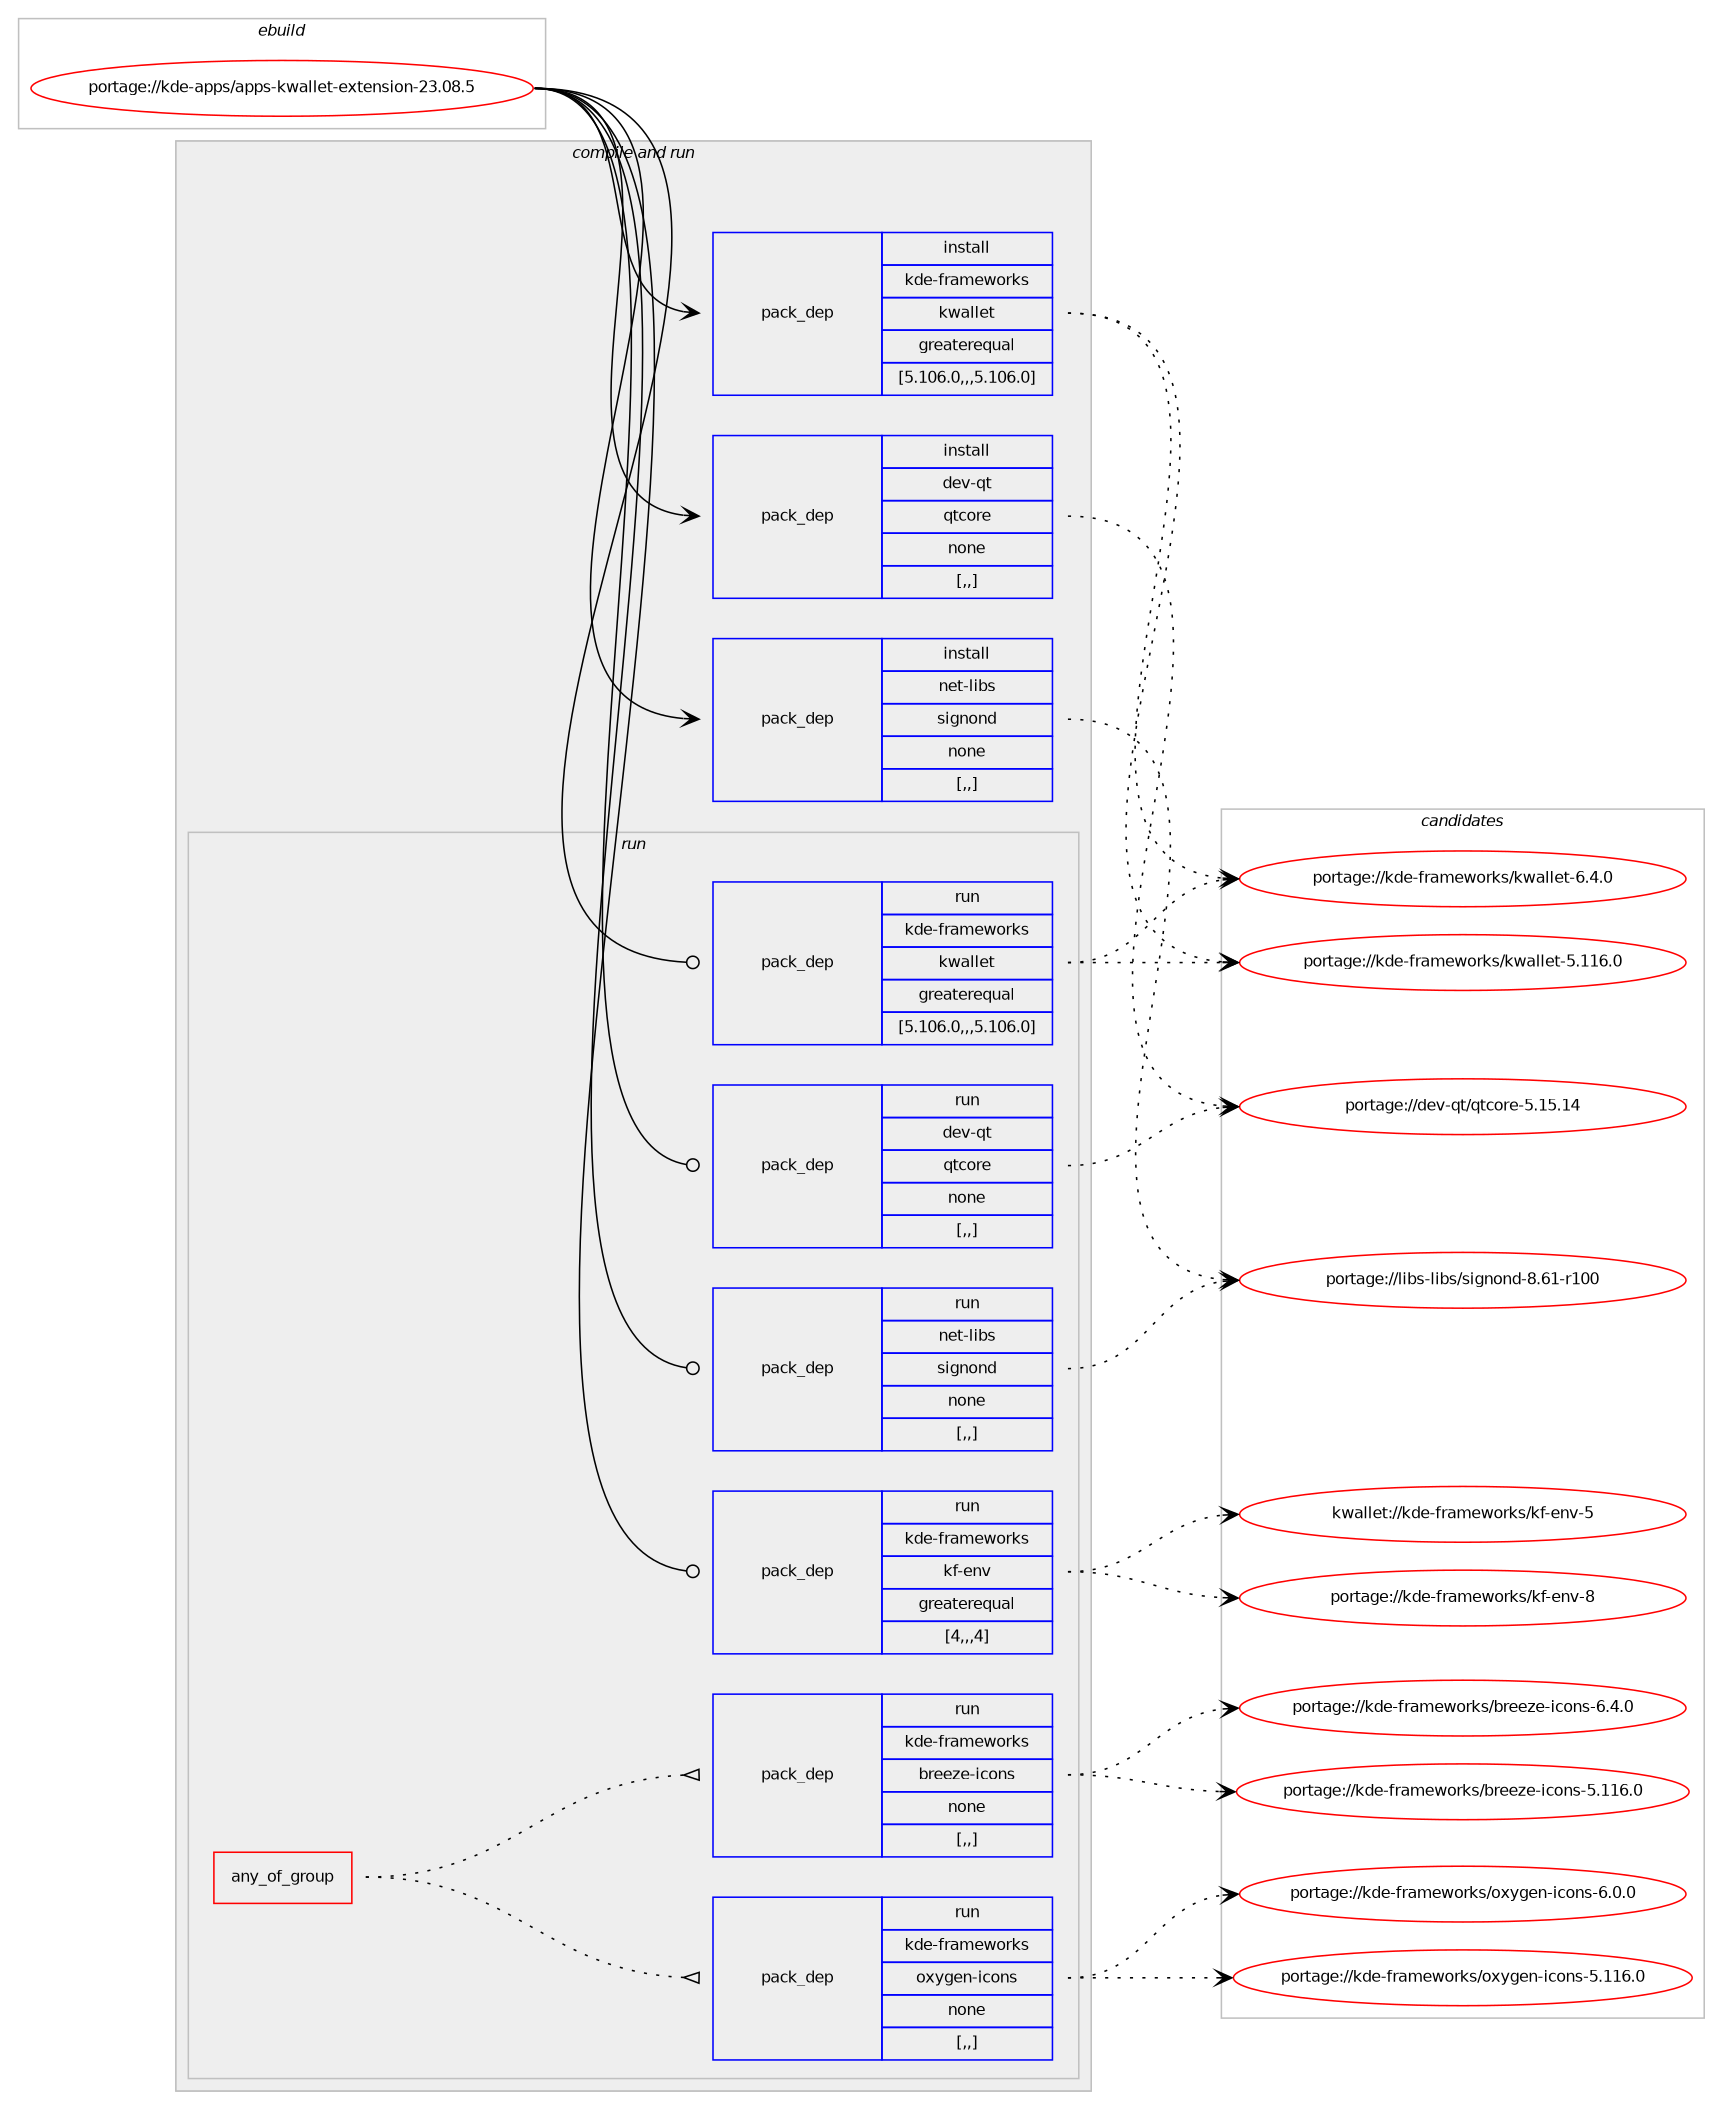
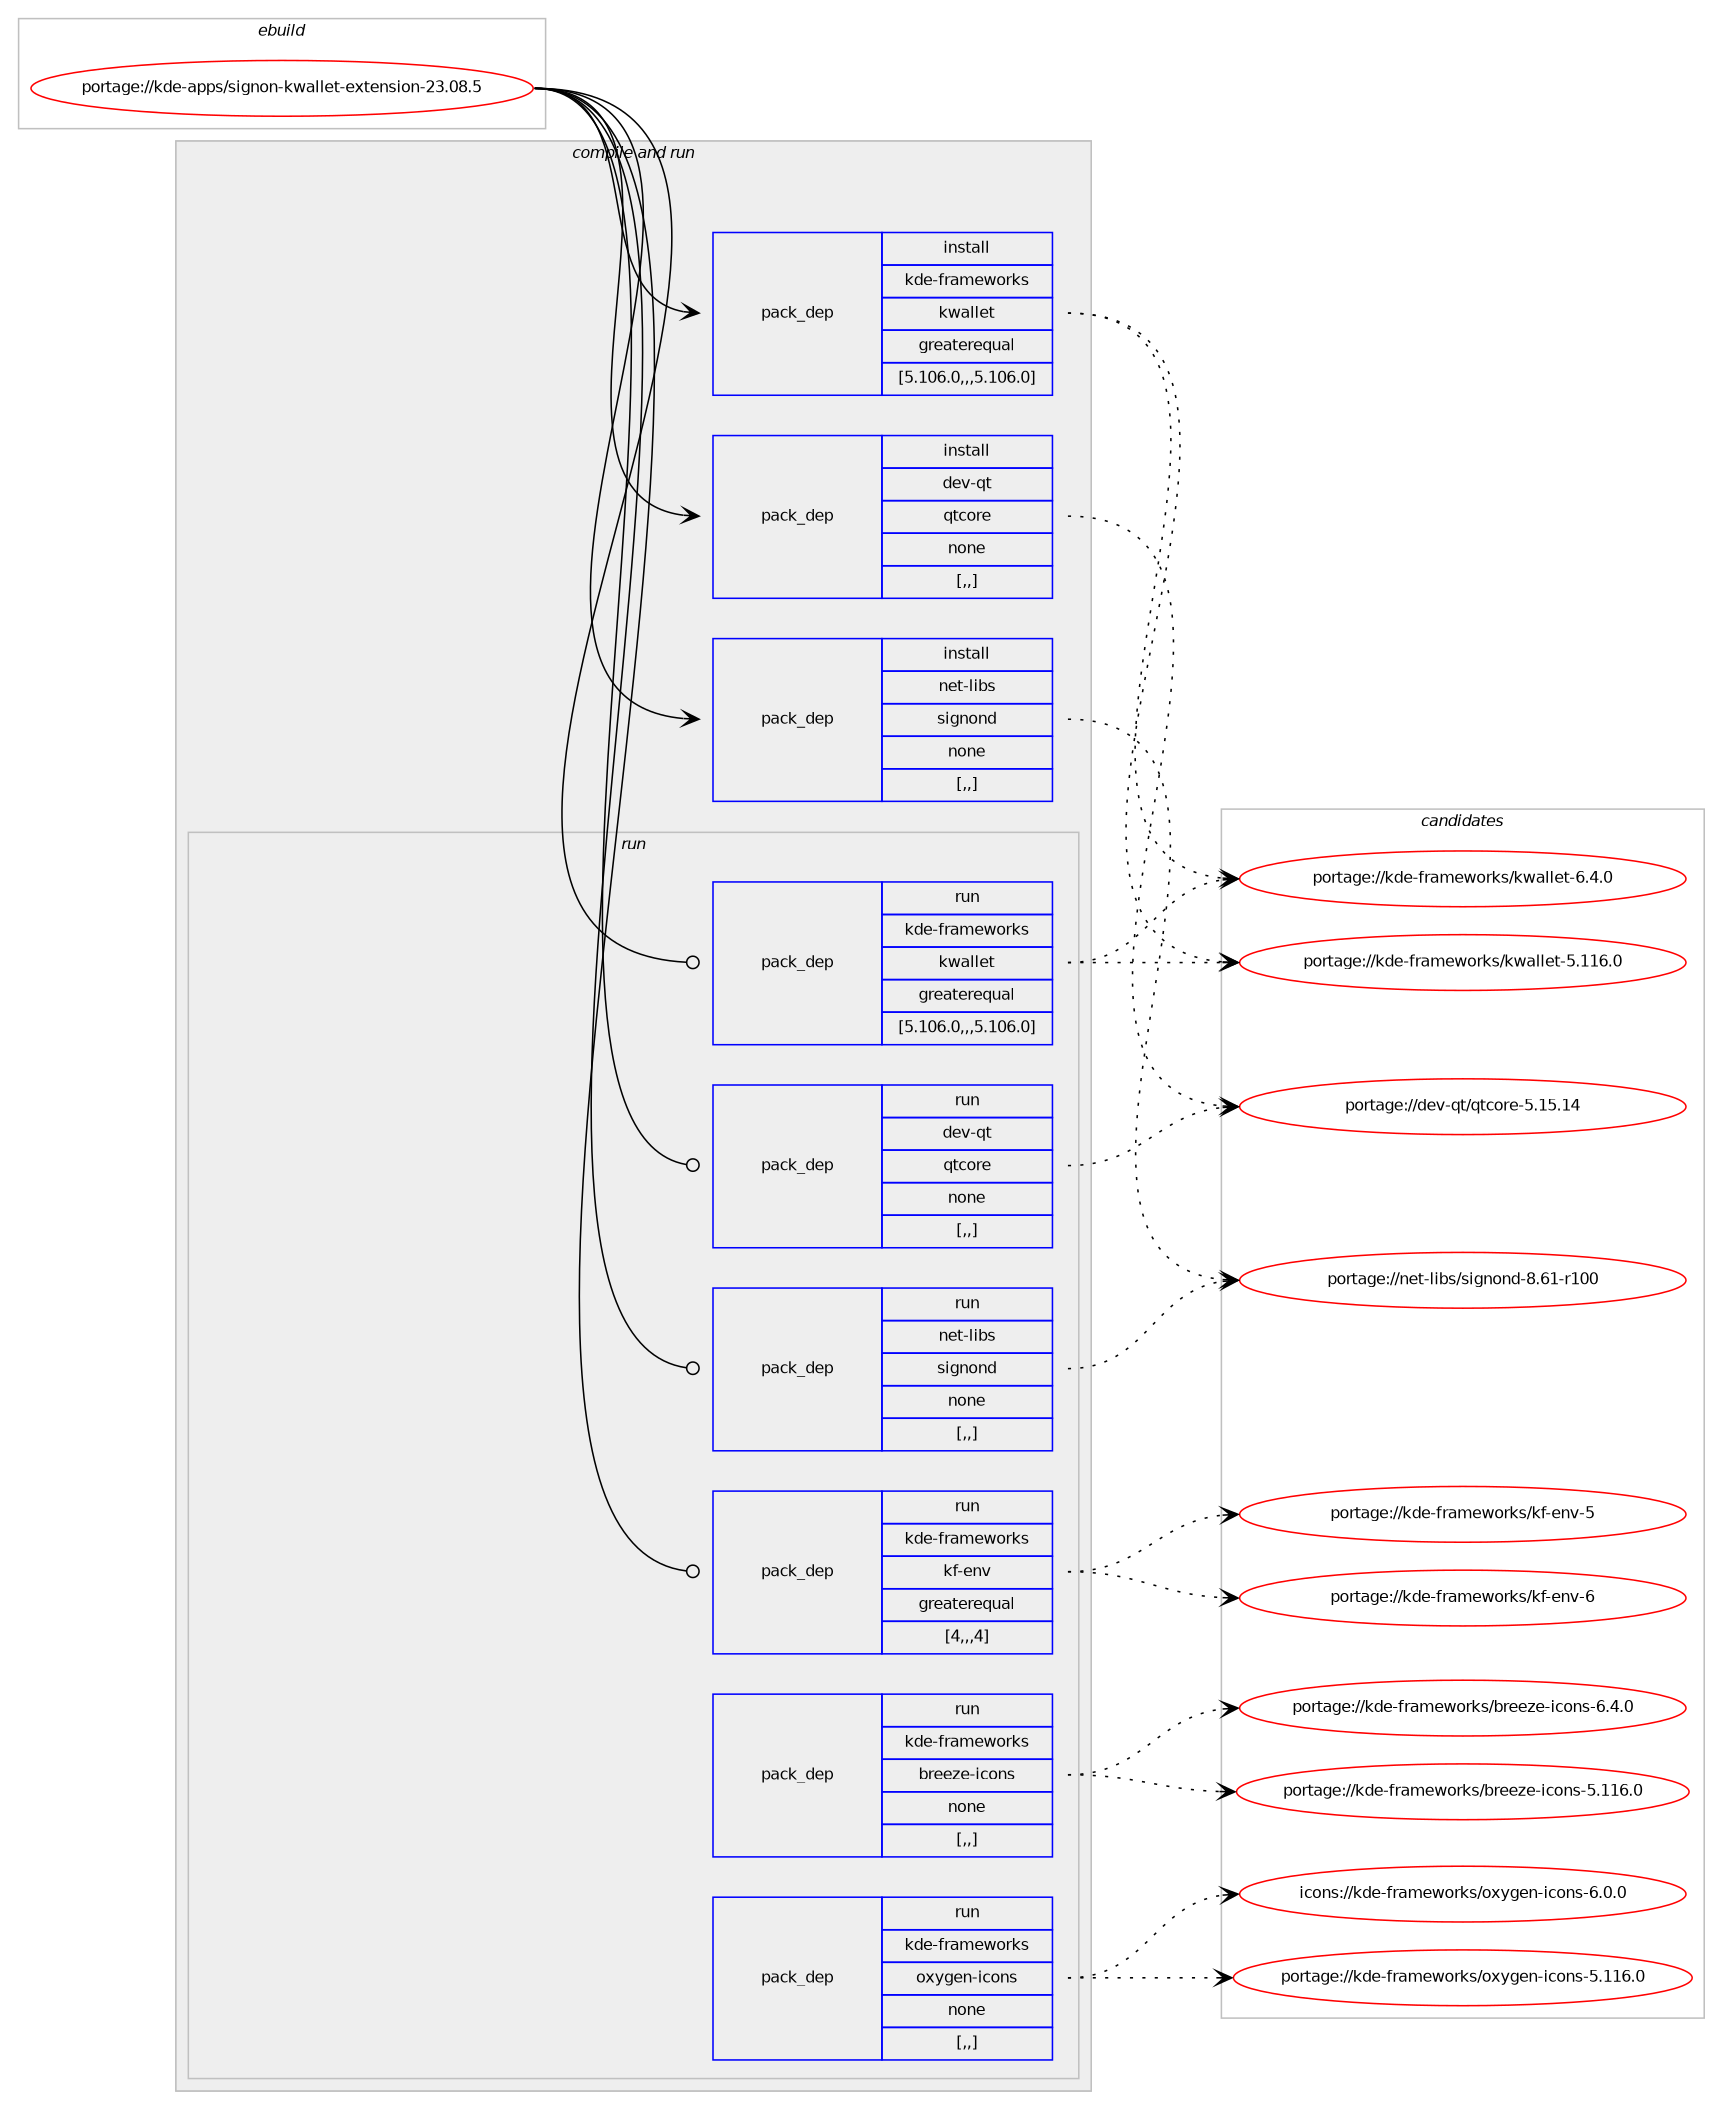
node "portage://kde-apps/apps-kwallet-extension-23.08.5": label "portage://kde-apps/apps-kwallet-extension-23.08.5" -> "portage://kde-apps/signon-kwallet-extension-23.08.5"
node "portage://libs-libs/signond-8.61-r100": label "portage://libs-libs/signond-8.61-r100" -> "portage://net-libs/signond-8.61-r100"
node "kwallet://kde-frameworks/kf-env-5": label "kwallet://kde-frameworks/kf-env-5" -> "portage://kde-frameworks/kf-env-5"
node "portage://kde-frameworks/kf-env-8": label "portage://kde-frameworks/kf-env-8" -> "portage://kde-frameworks/kf-env-6"
node "any_of_group": removed
node "portage://kde-frameworks/oxygen-icons-6.0.0": label "portage://kde-frameworks/oxygen-icons-6.0.0" -> "icons://kde-frameworks/oxygen-icons-6.0.0"
